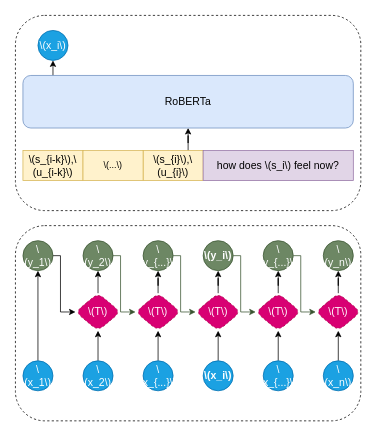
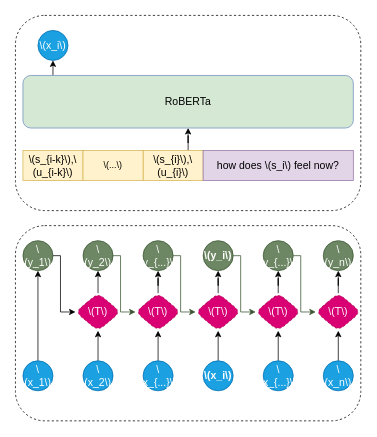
node "RoBERTa": fillcolor #dae8fc -> #d5e8d4
